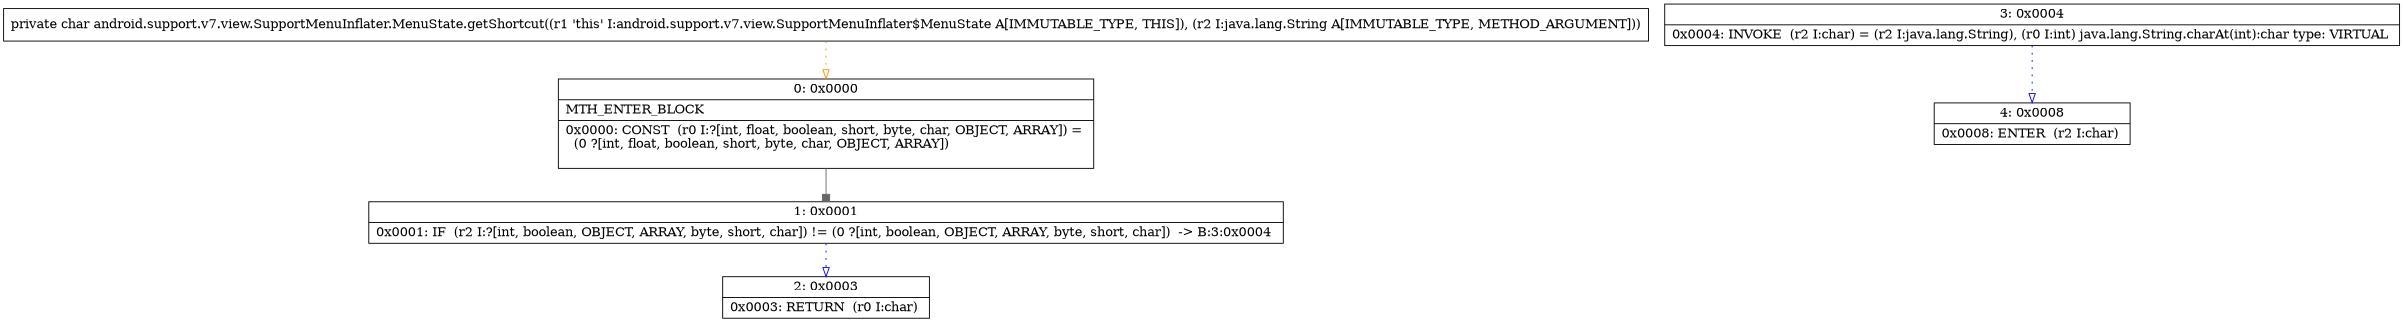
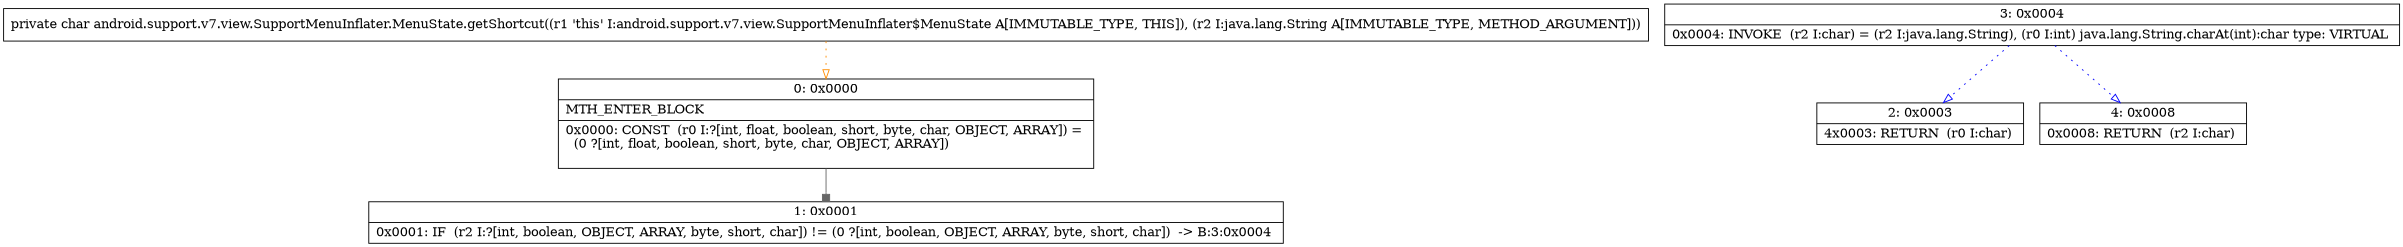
node "4: 0x0008": text "0x0008: ENTER  (r2 I:char)" -> "0x0008: RETURN  (r2 I:char)"
edge "1: 0x0001" -> "2: 0x0003": now "3: 0x0004" -> "2: 0x0003"
node "2: 0x0003": text "0x0003: RETURN  (r0 I:char)" -> "4x0003: RETURN  (r0 I:char)"
